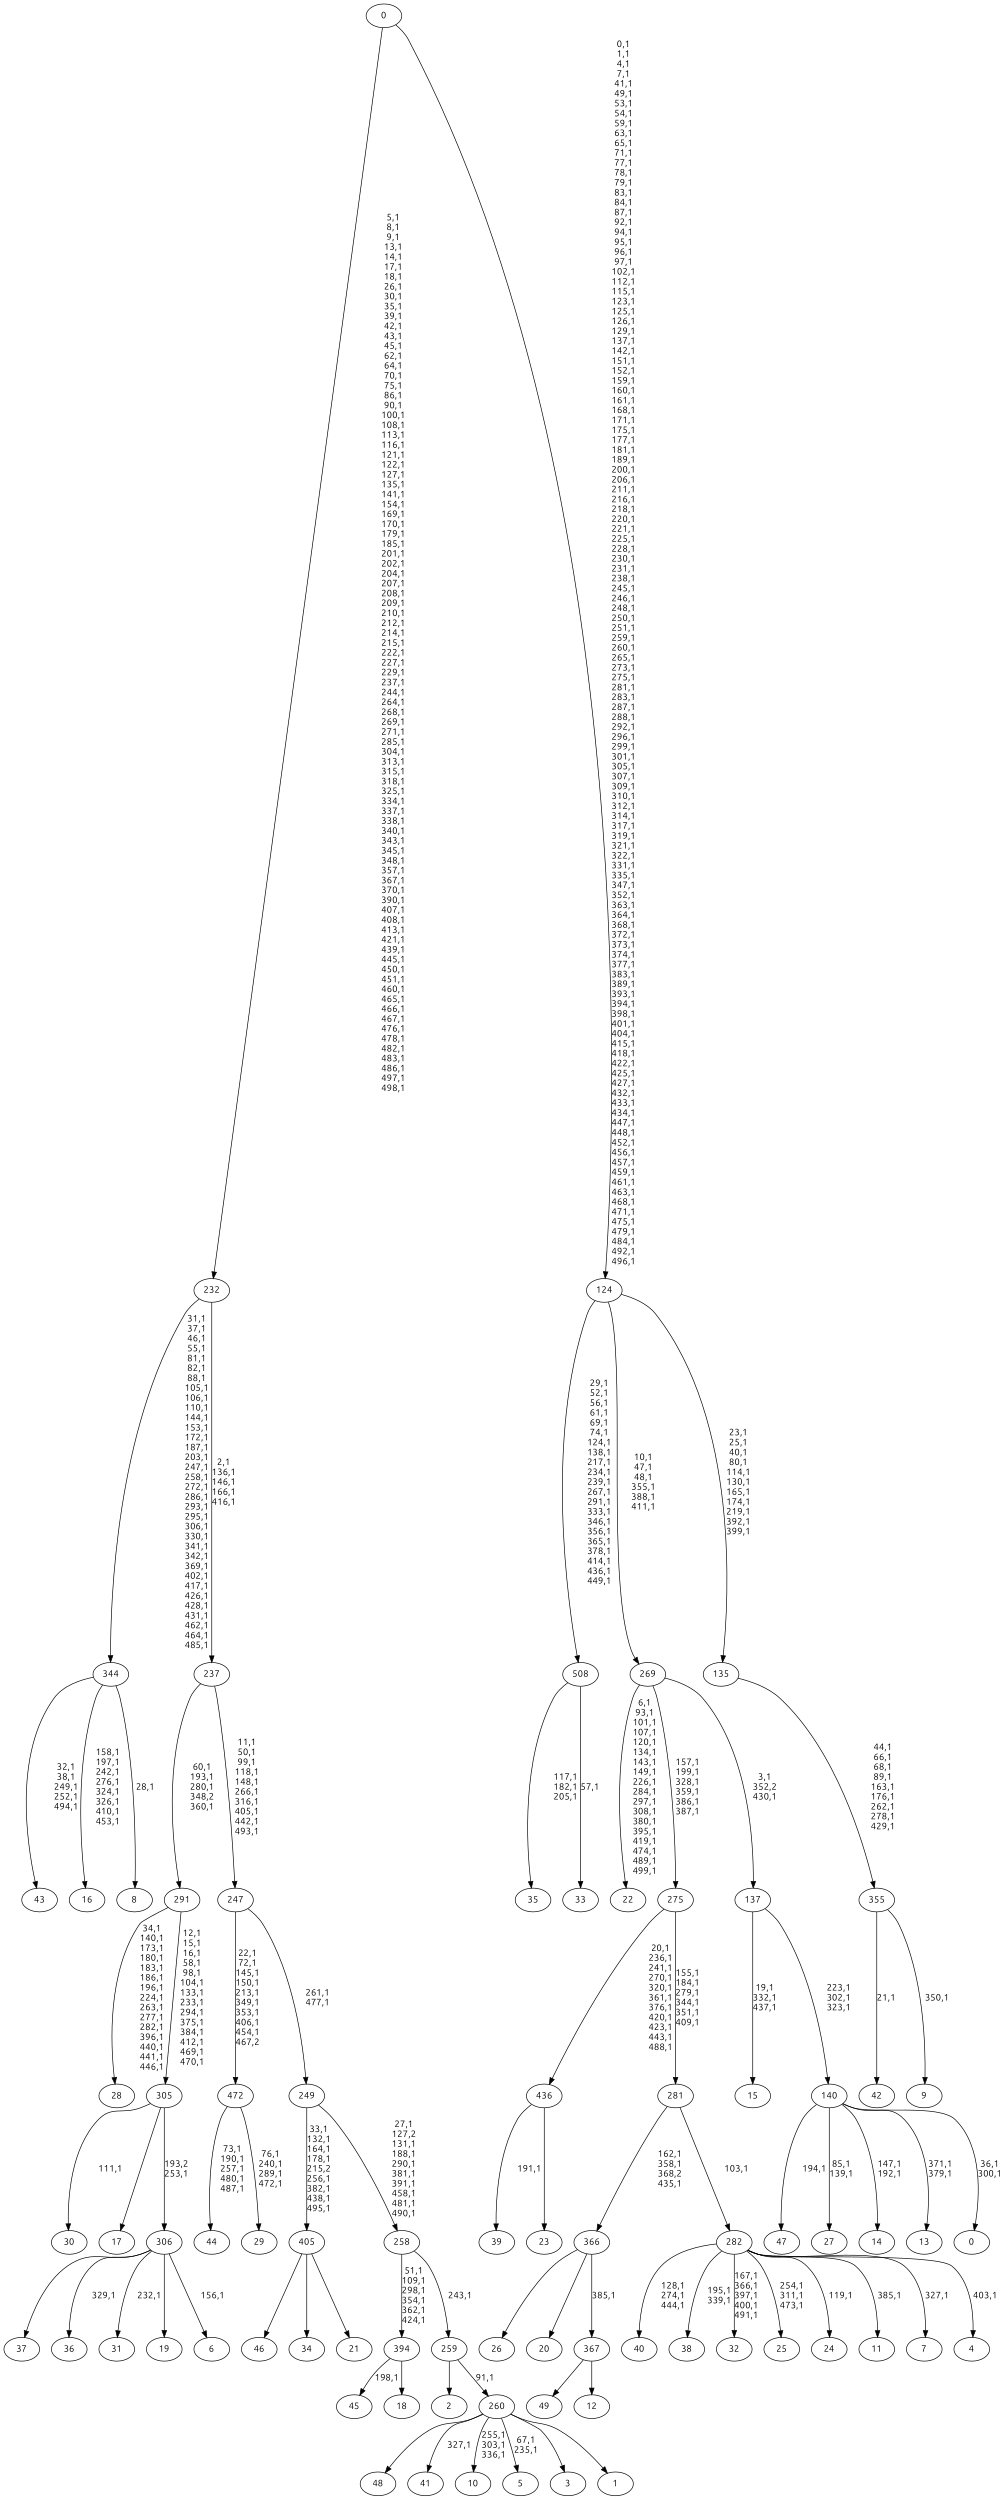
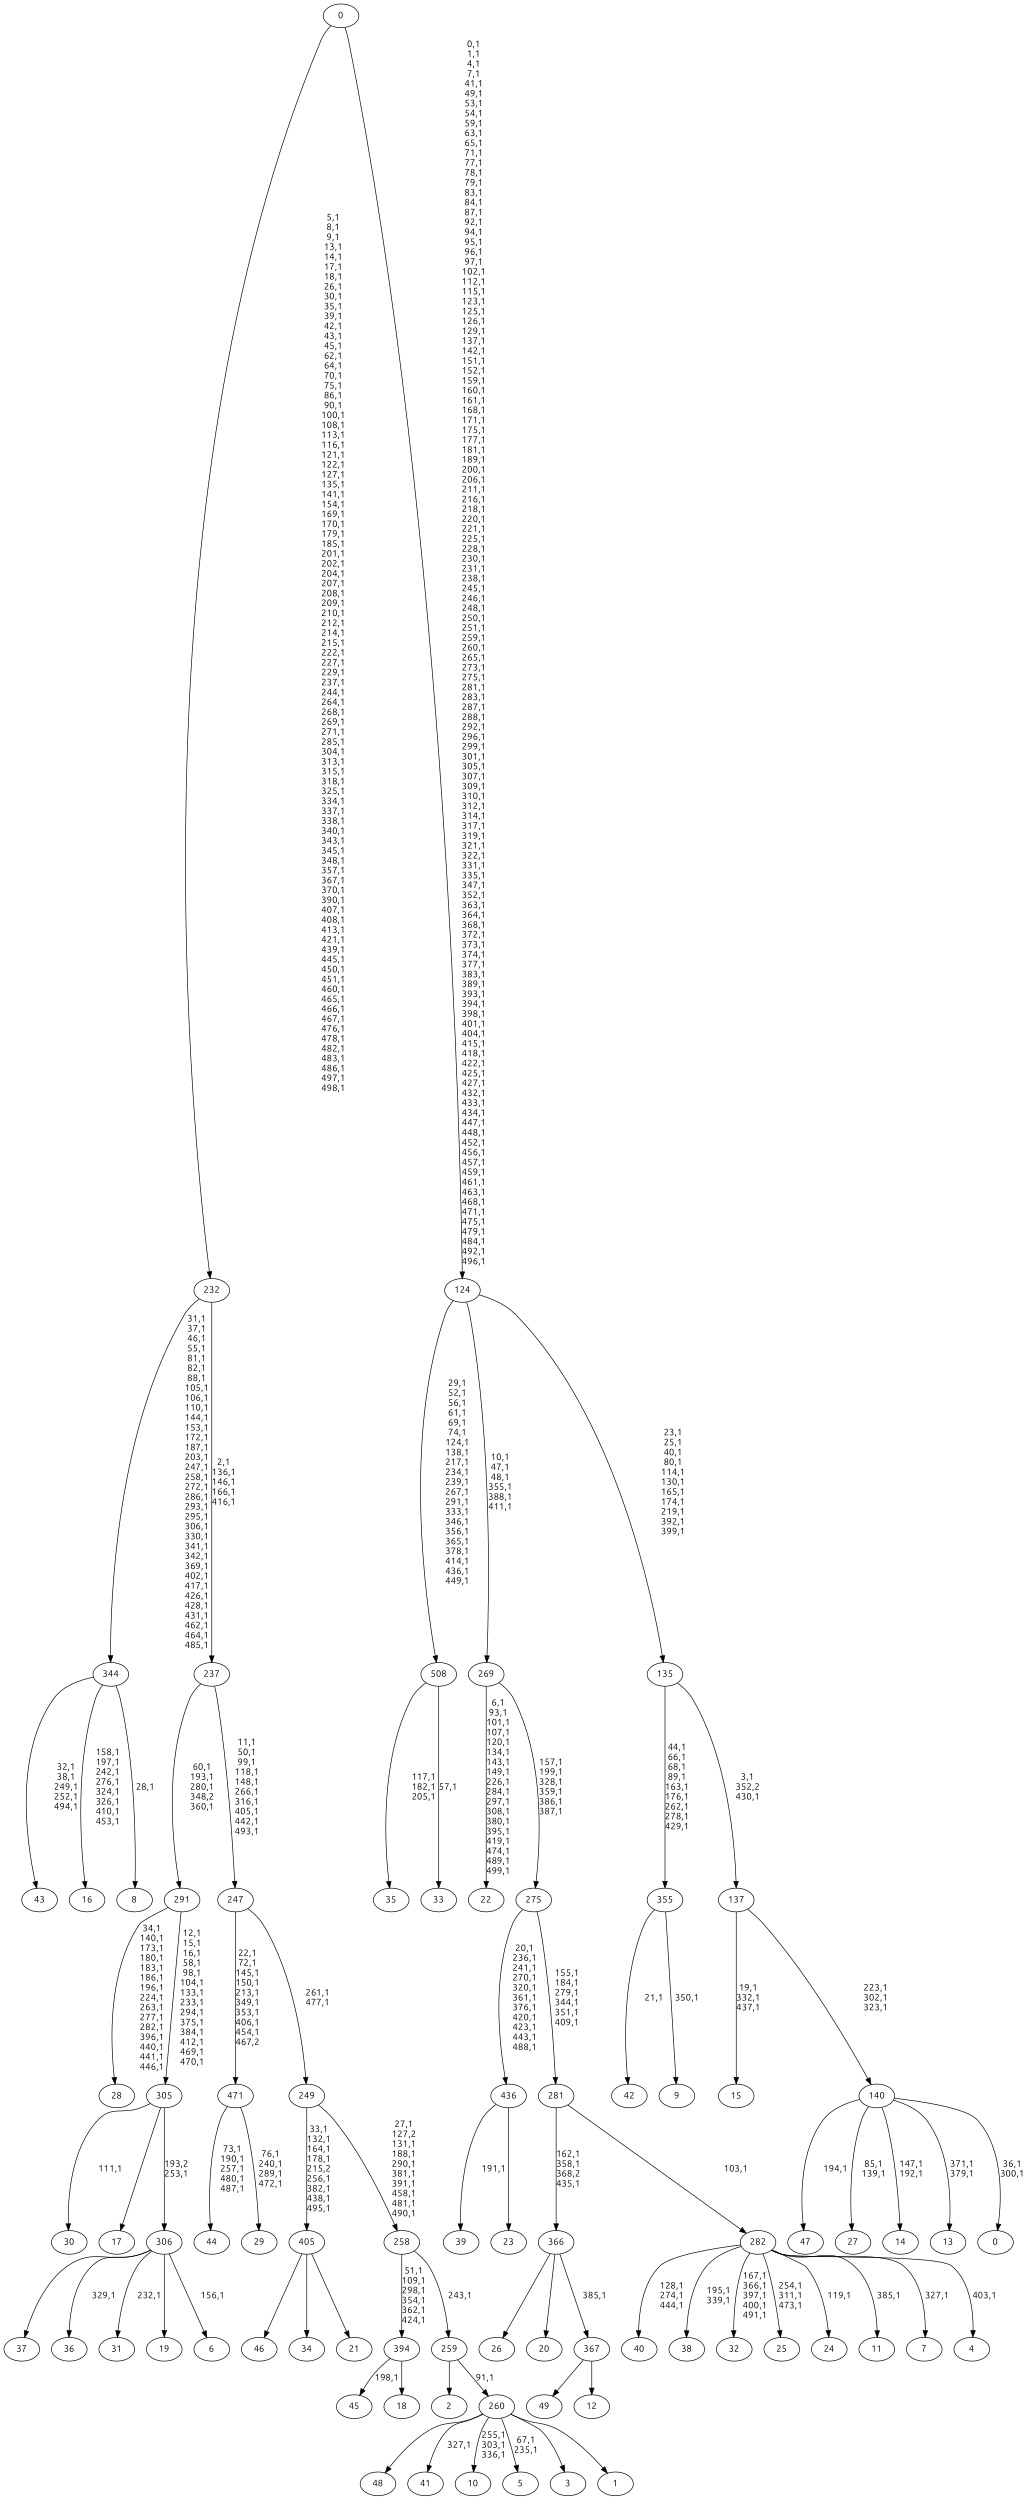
edge "269" -> "137": now "135" -> "137"
node "472": label "472" -> "471"
